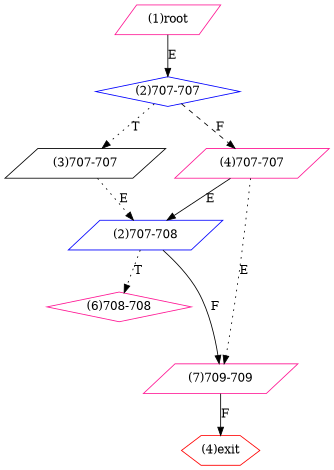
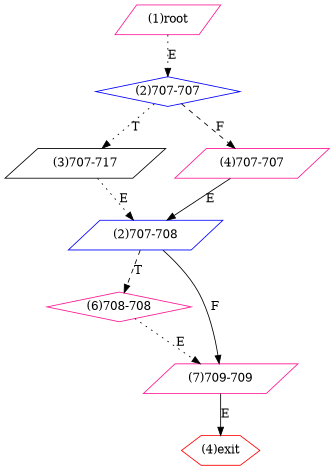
edge "(1)root" -> "(2)707-707": style solid -> dotted
node "(3)707-707": label "(3)707-707" -> "(3)707-717"
edge "(4)707-707" -> "(7)709-709": now "(6)708-708" -> "(7)709-709"
edge "(2)707-708" -> "(6)708-708": style dotted -> dashed
edge "(7)709-709" -> "(4)exit": label "F" -> "E"
